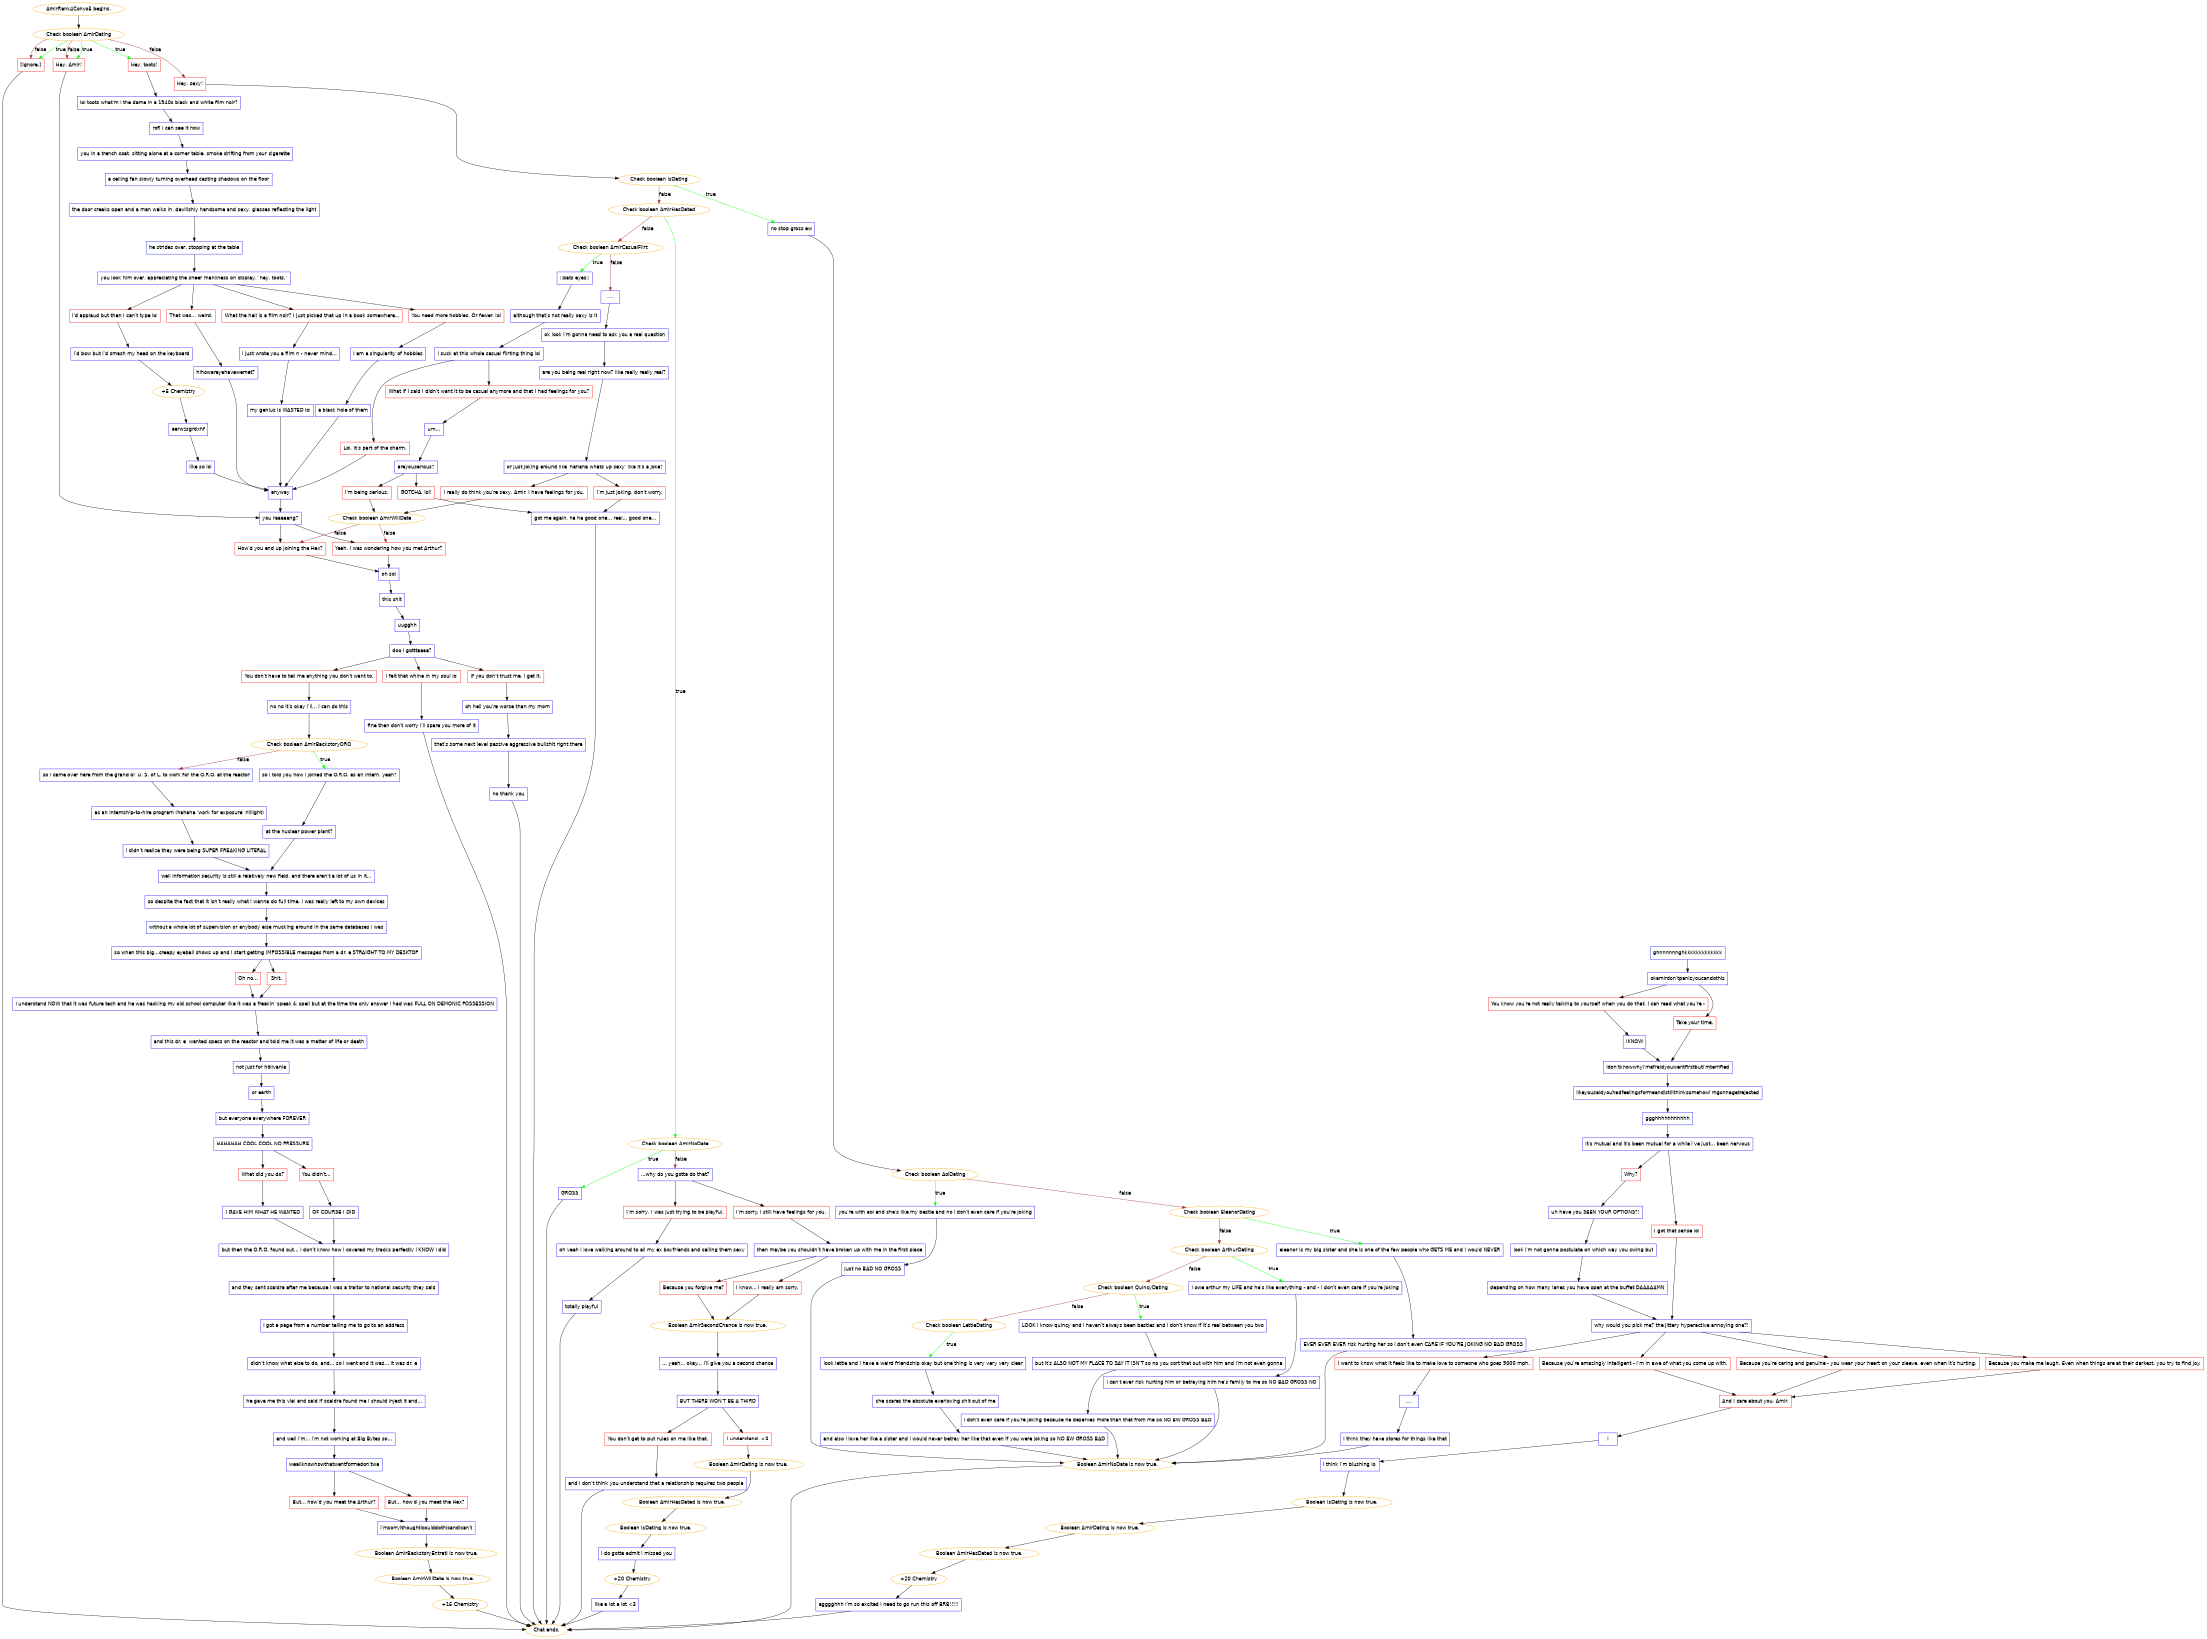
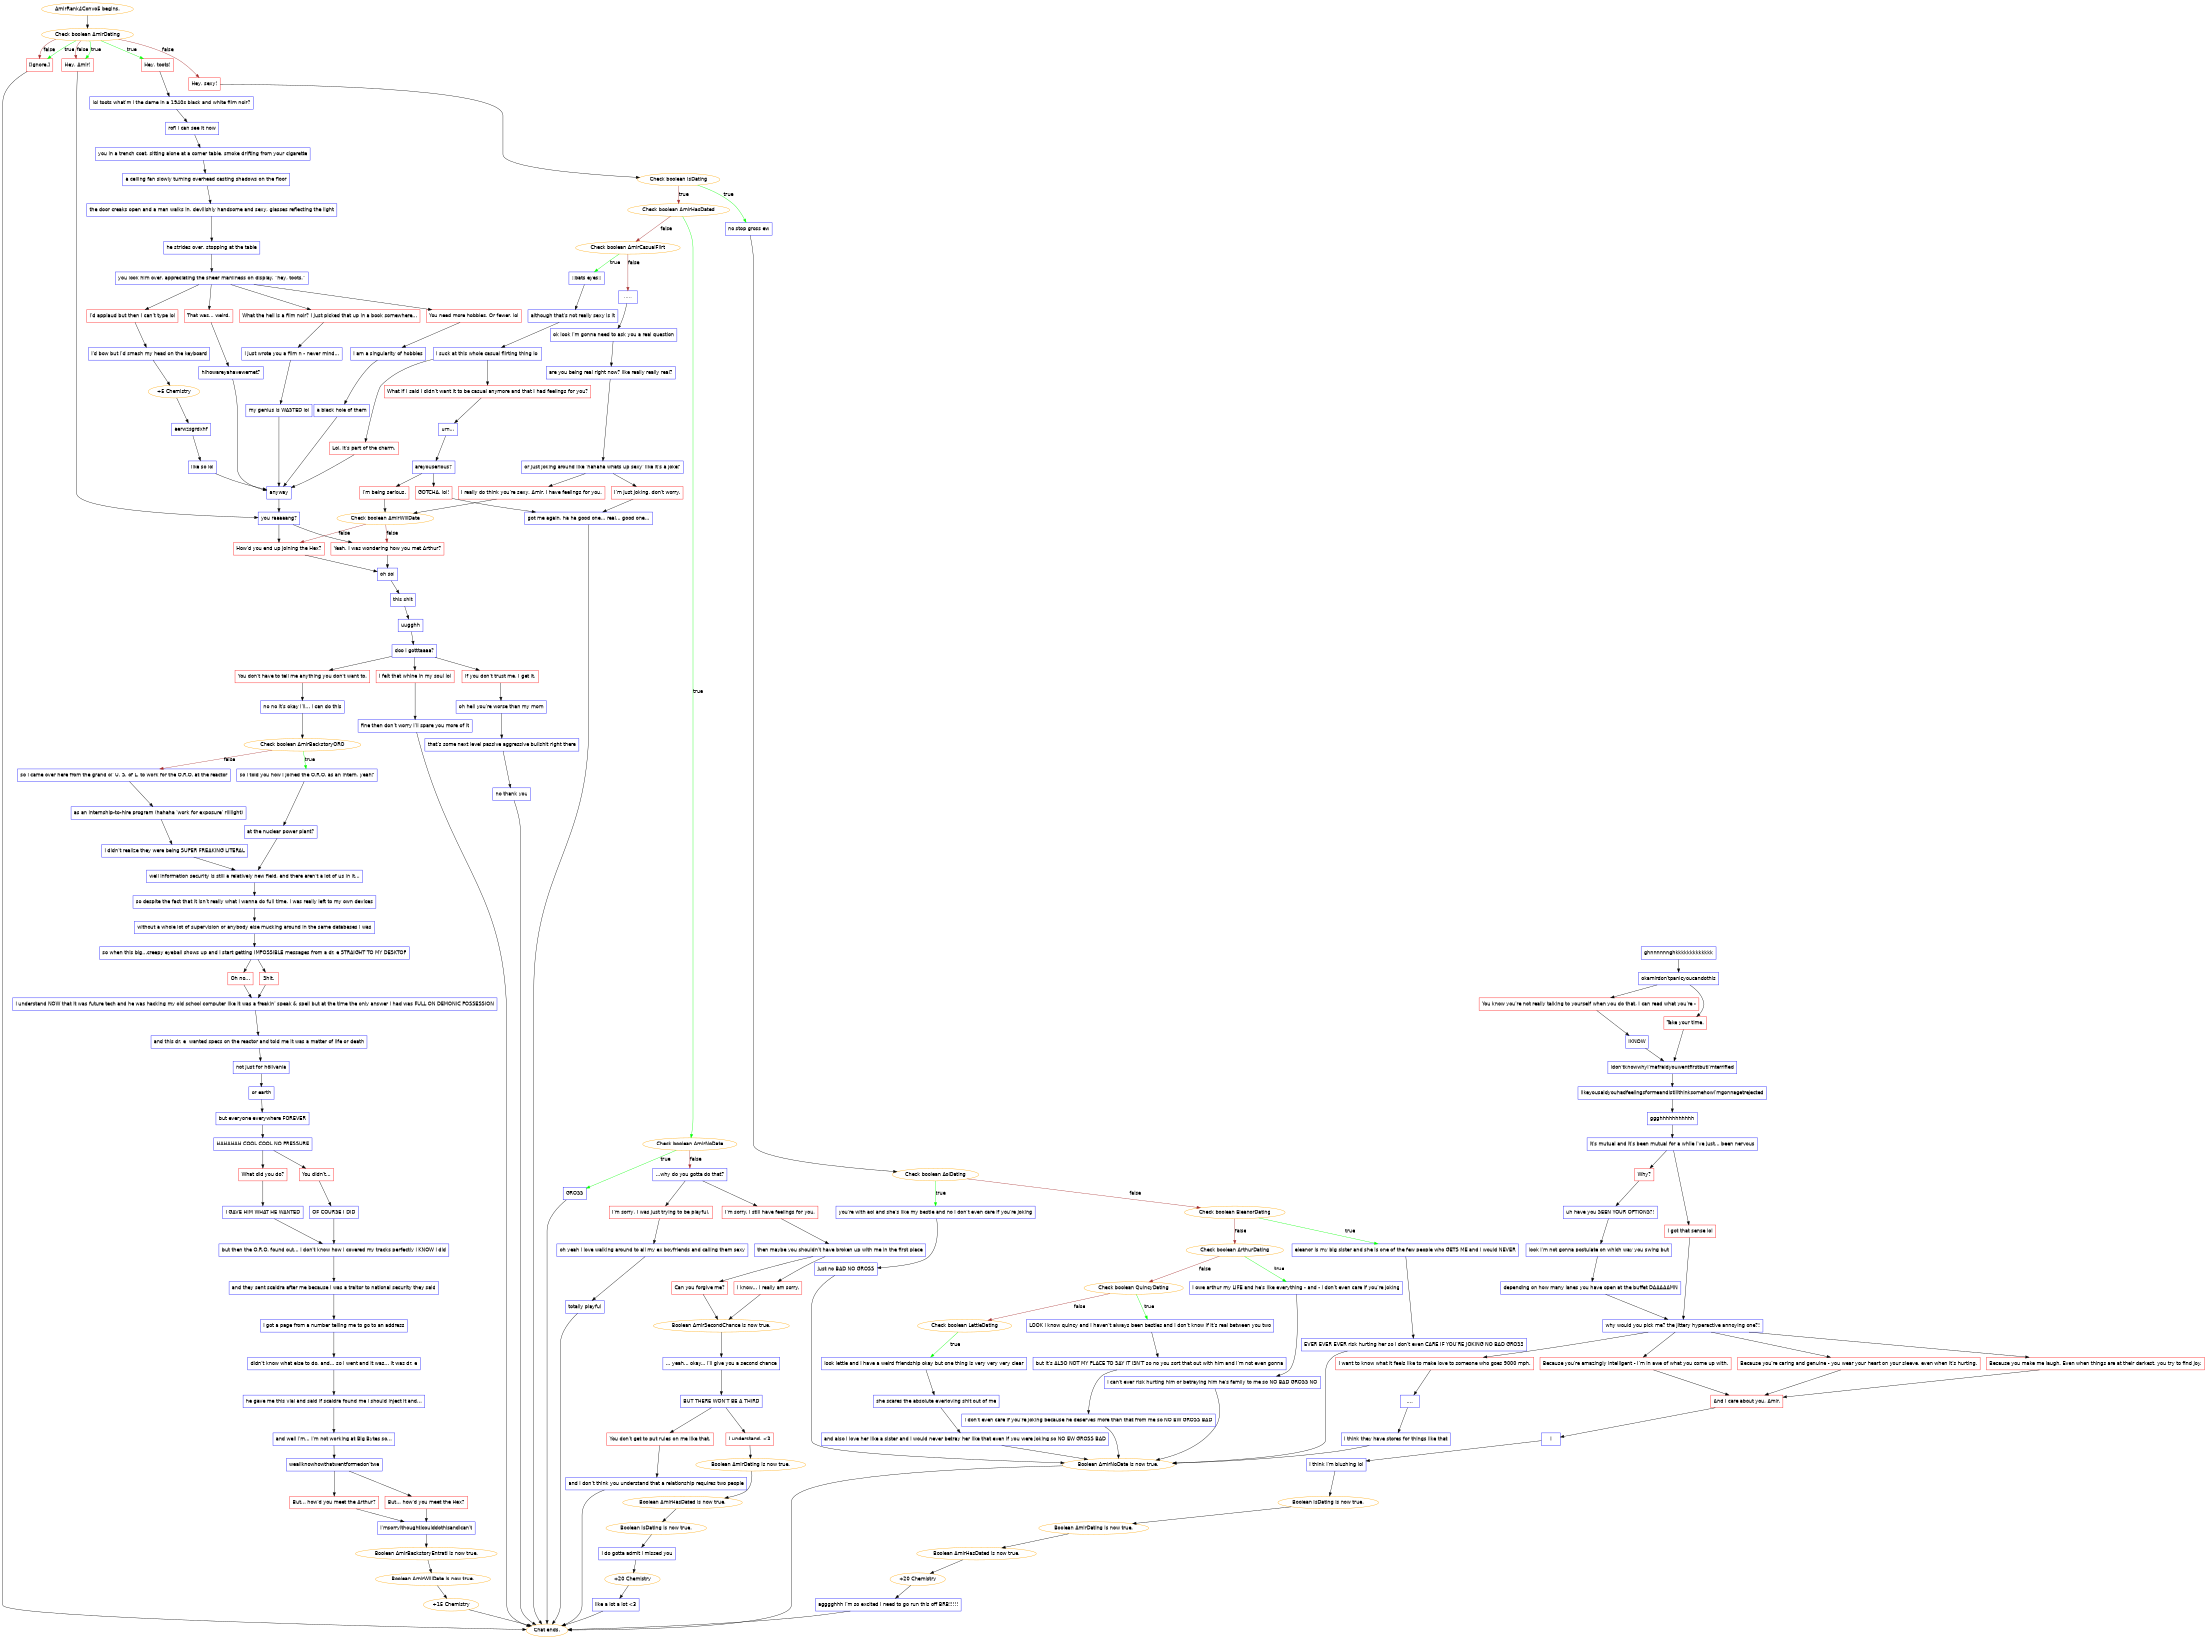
edge "Check boolean IsDating" -> "Check boolean AmirHasDated": label "false" -> "true"
node "Because you forgive me?": label "Because you forgive me?" -> "Can you forgive me?"
